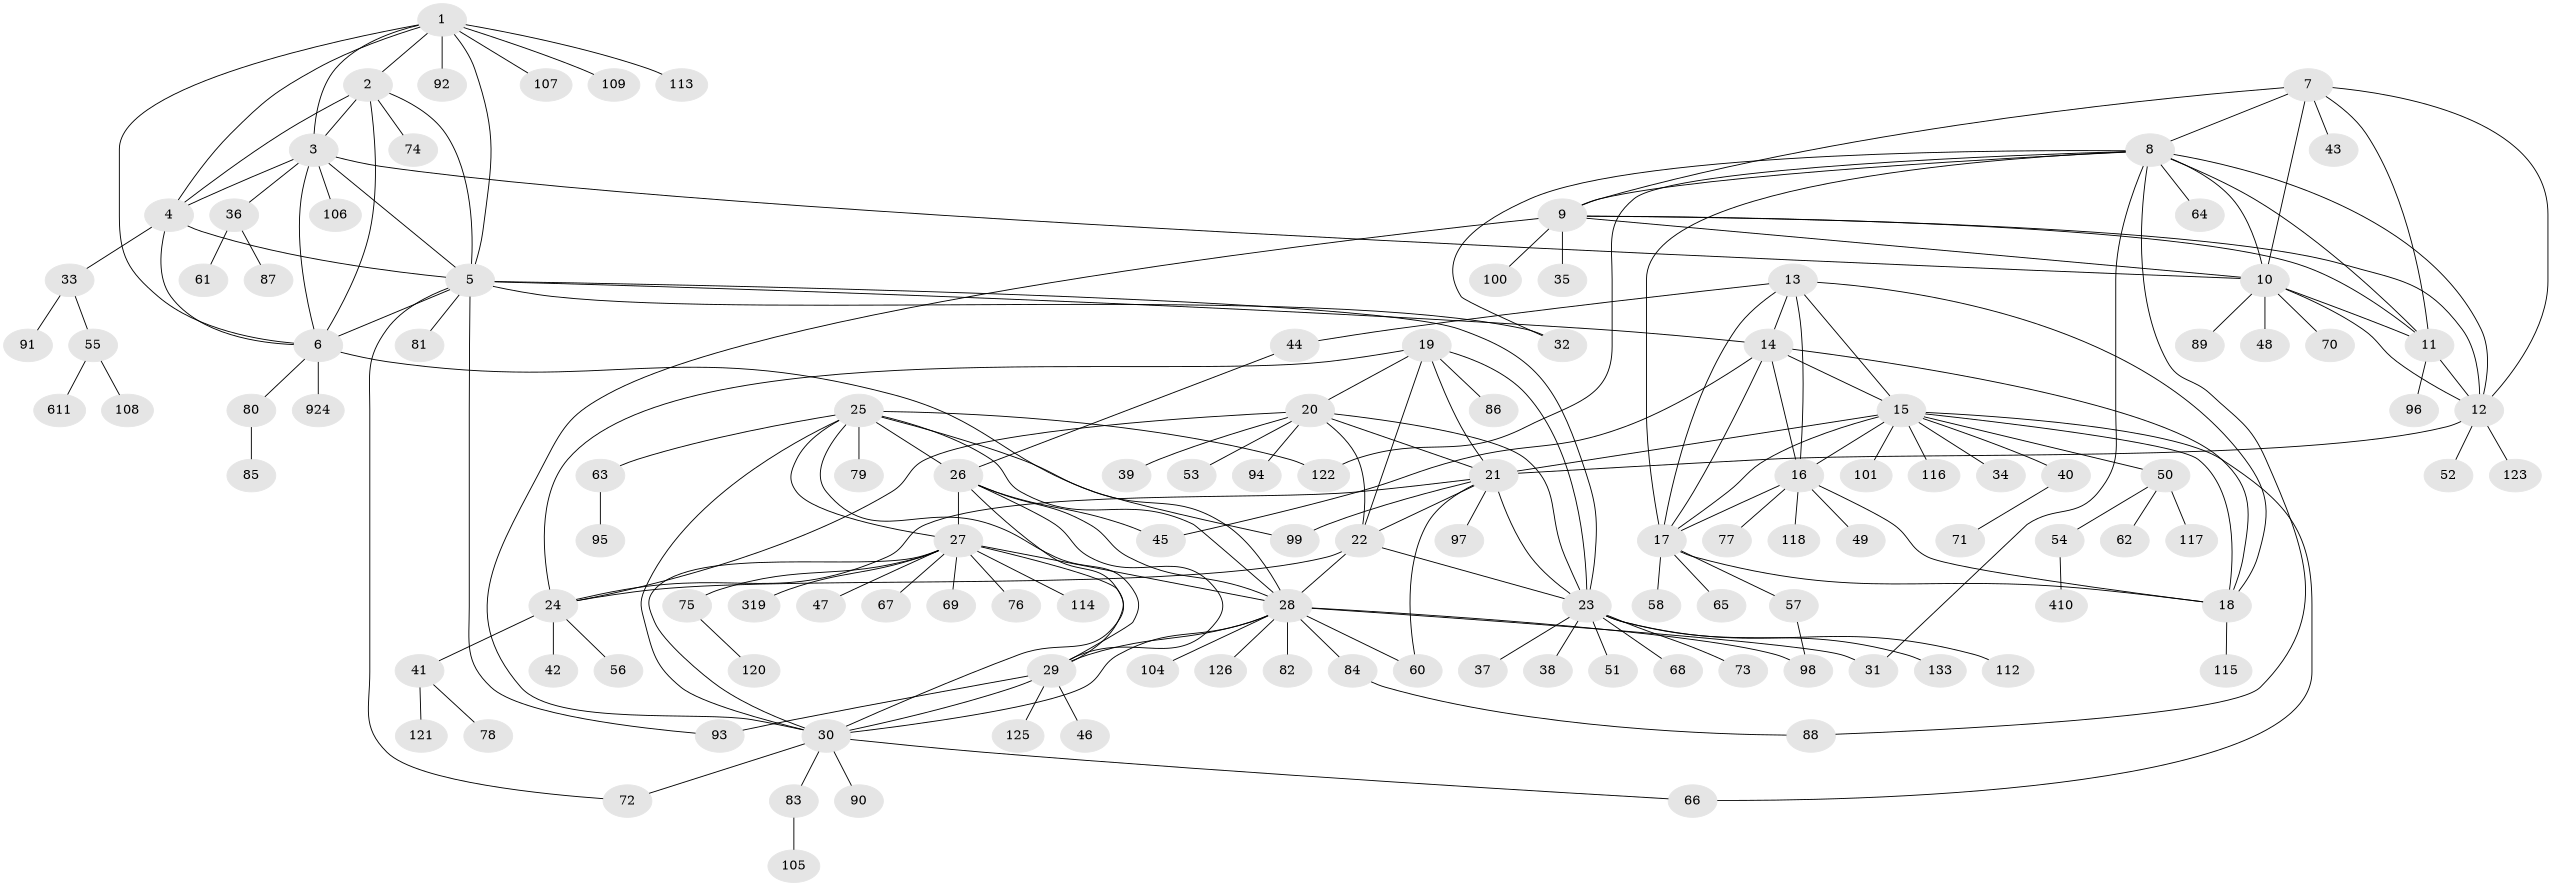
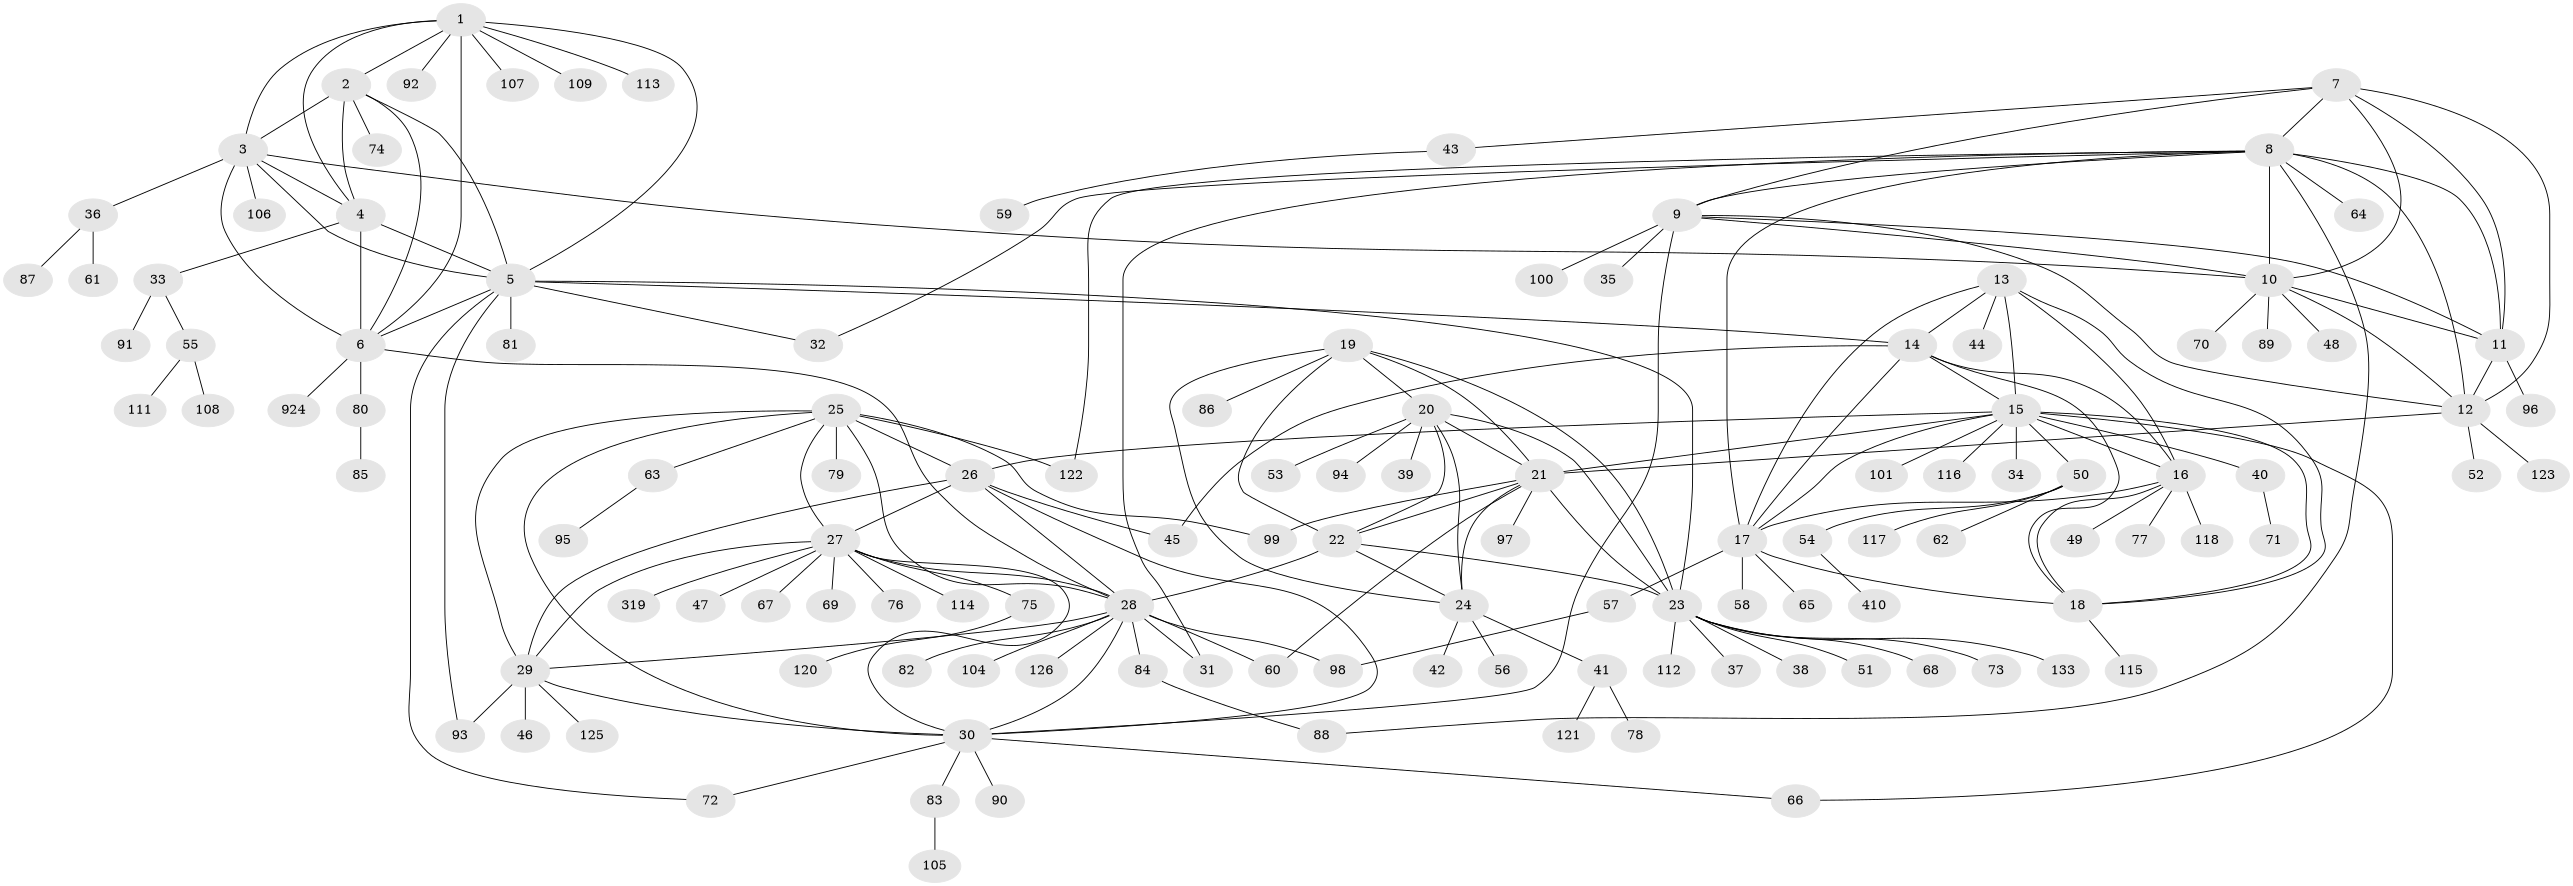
node "59": added
node "611": label "611" -> "111"
edge "44" -- "26": now "15" -- "26"
